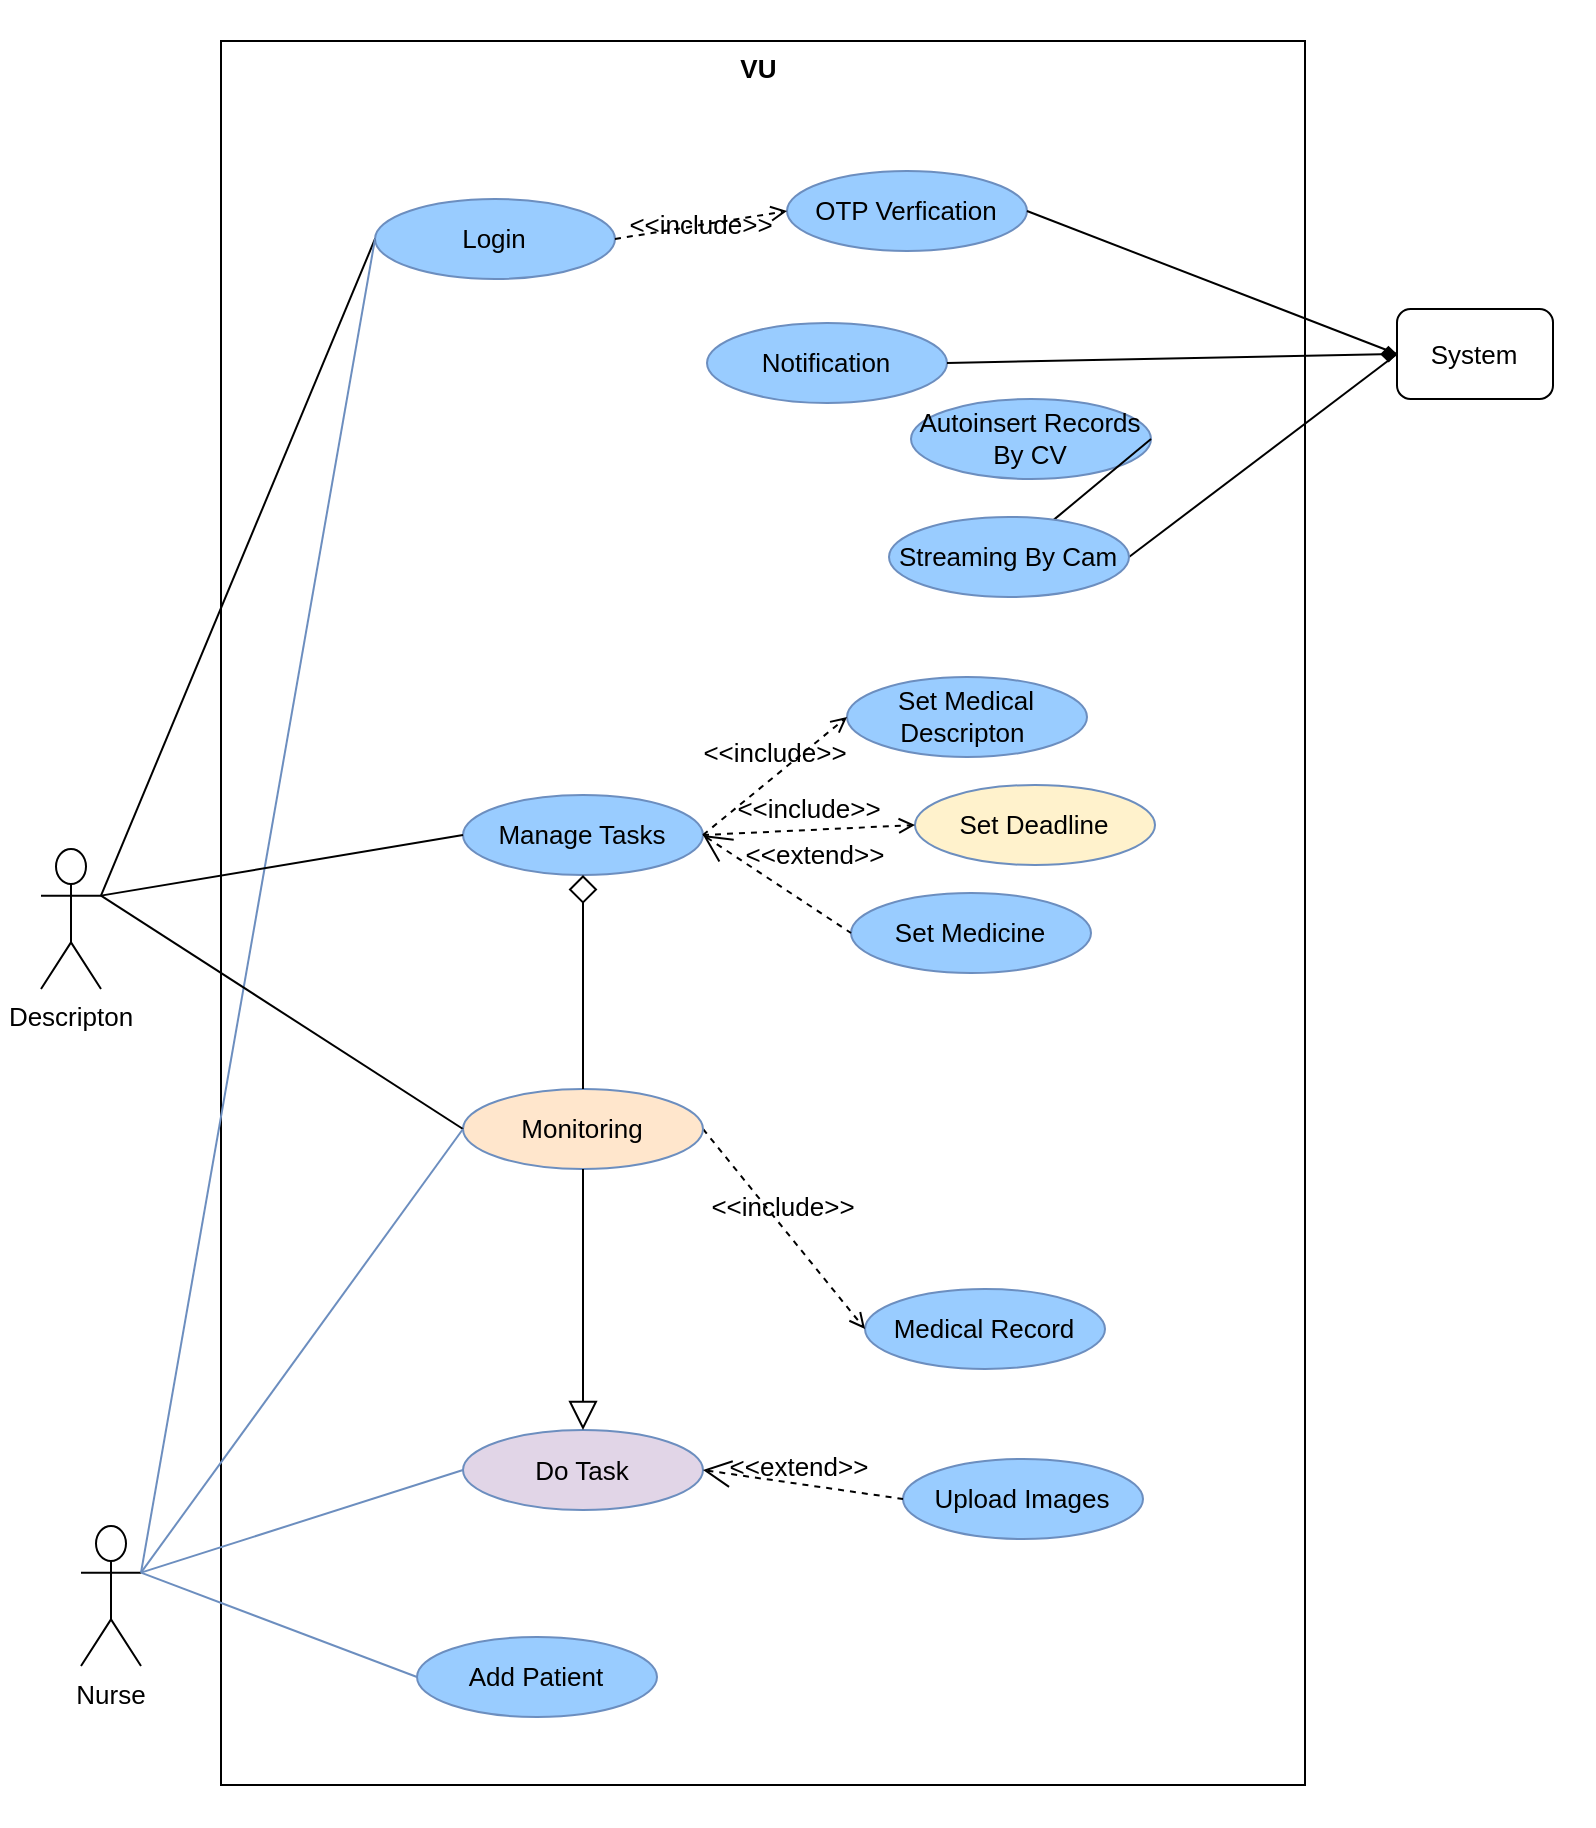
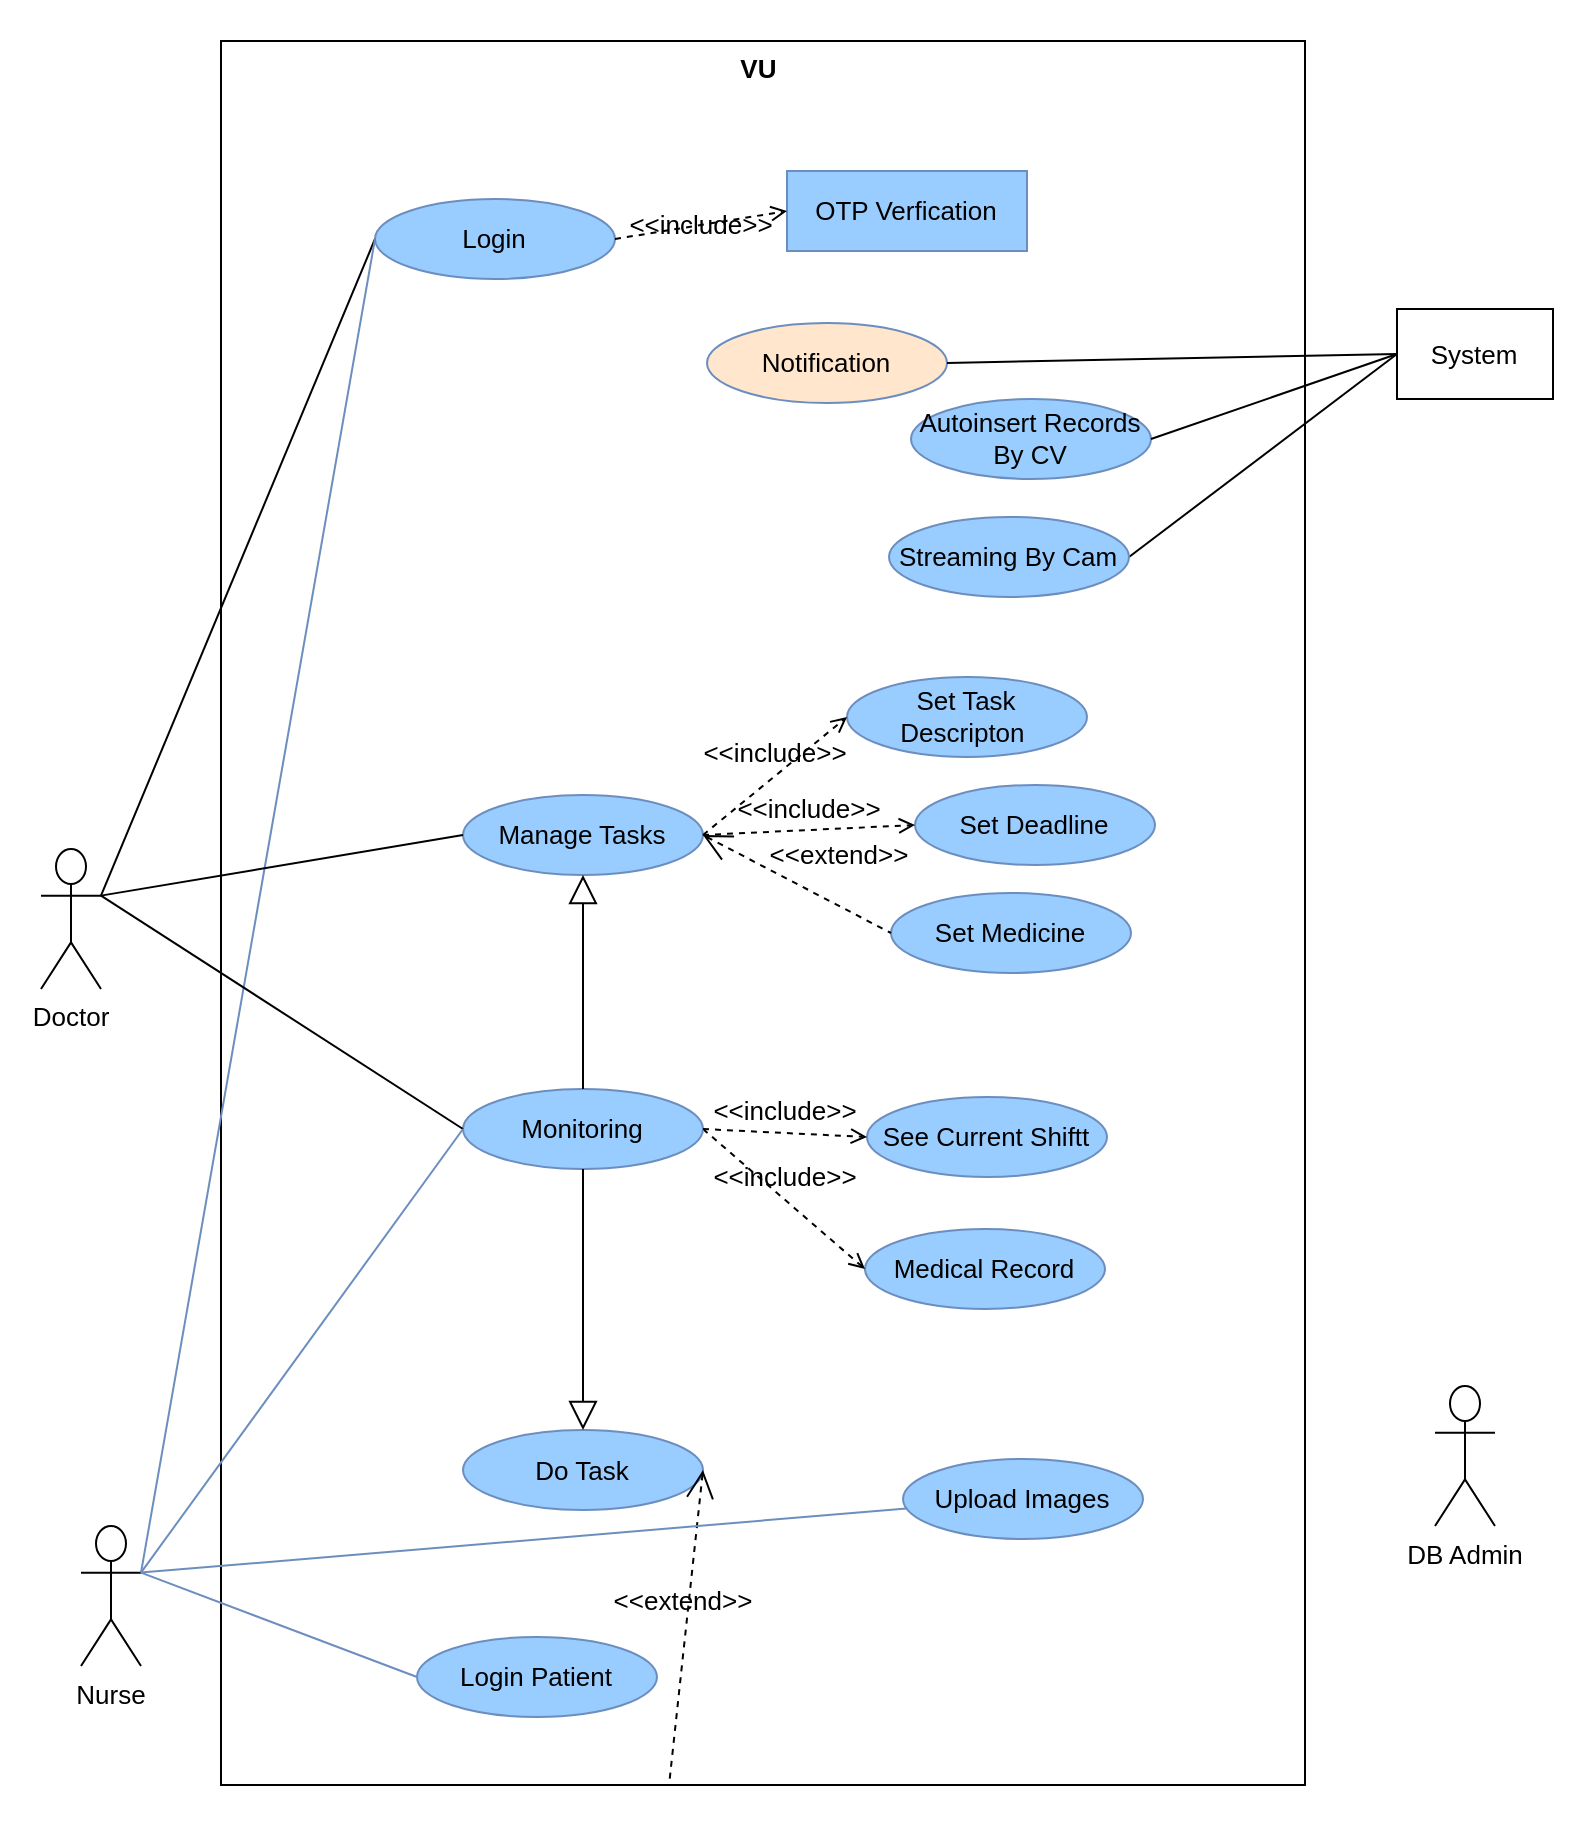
node "OTP Verfication": shape ellipse -> rectangle
edge "OTP Verfication" -- "System": removed
edge "Notification" -> "System": arrowhead diamond -> none
node "System": shape rounded rectangle -> rectangle
node "Notification": fillcolor #99ccff -> #ffe6cc
edge "Autoinsert Records By CV" -- "Streaming By Cam": now "Autoinsert Records By CV" -- "System"
node "Set Medical Descripton": label "Set Medical Descripton" -> "Set Task Descripton"
node "Set Deadline": fillcolor #fff2cc -> #99ccff
edge "Monitoring" -> "Manage Tasks": arrowhead diamond -> block
node "Set Medicine": moved (971, 933) -> (1011, 933)
node "Descripton": label "Descripton" -> "Doctor"
node "Monitoring": fillcolor #ffe6cc -> #99ccff
edge "Monitoring" -> "See Current Shiftt": added, label "<<include>>"
node "See Current Shiftt": added
node "Medical Record": moved (985, 1329) -> (985, 1269)
node "DB Admin": added
node "Do Task": fillcolor #e1d5e7 -> #99ccff
edge "Upload Images" -> "Do Task": now "VU" -> "Do Task"
edge "Do Task" -- "Nurse": now "Upload Images" -- "Nurse"
node "Add Patient": label "Add Patient" -> "Login Patient"
